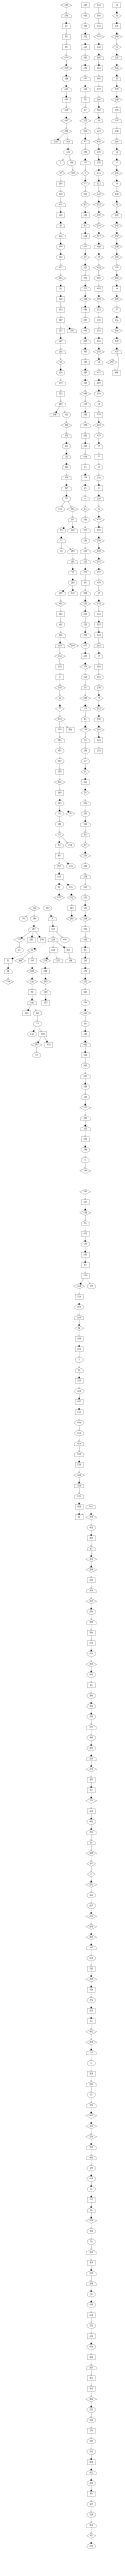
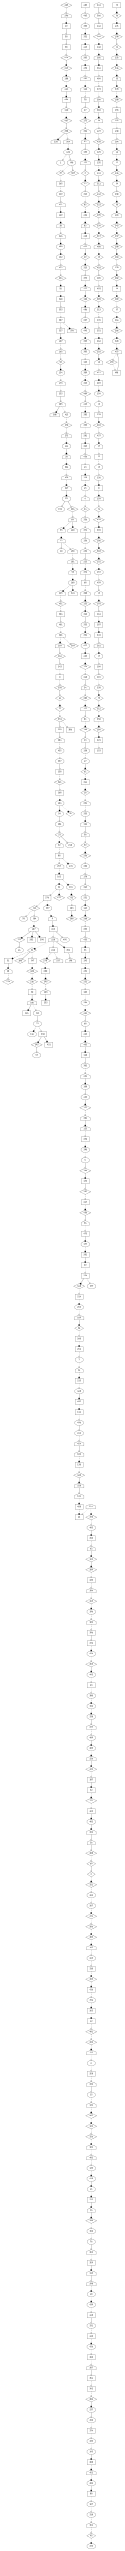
node "276": added
node "175": added
